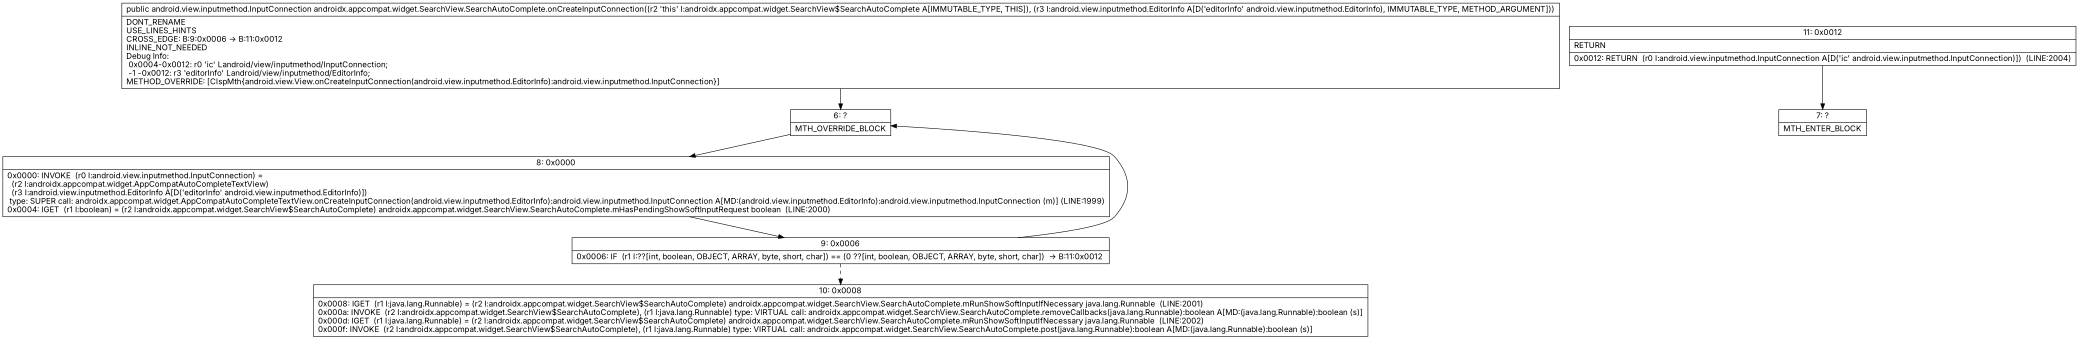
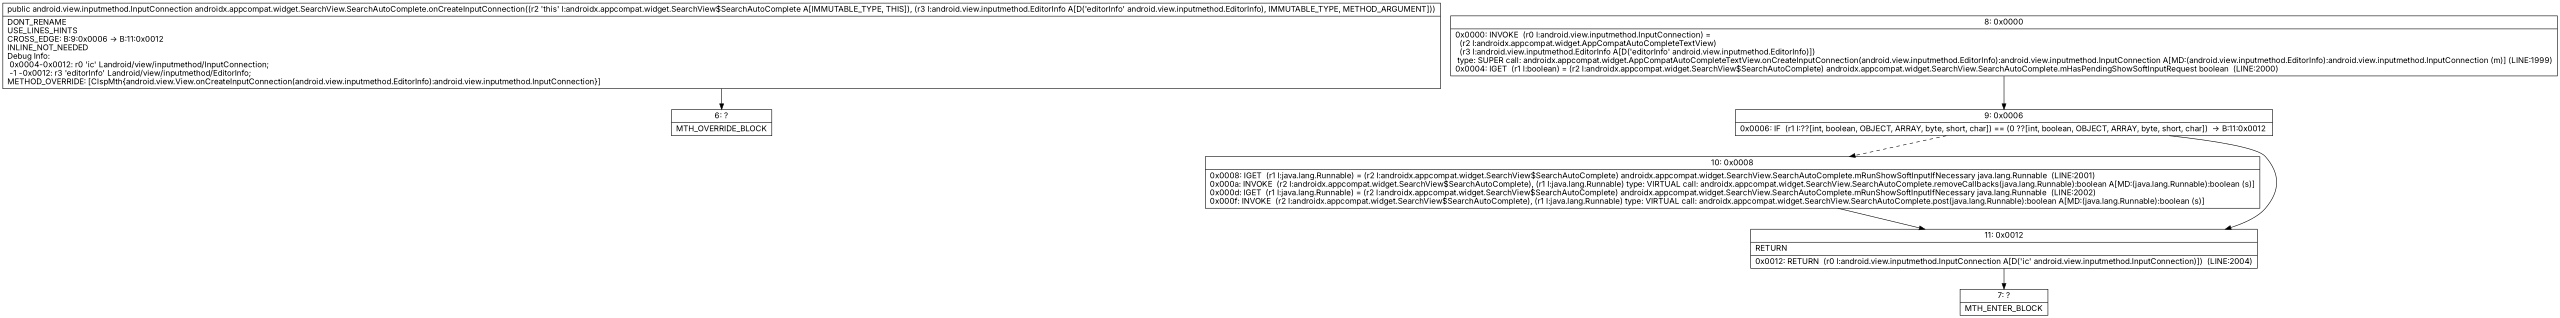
edge "6: ?" -> "8: 0x0000": removed
edge "9: 0x0006" -> "6: ?": now "9: 0x0006" -> "11: 0x0012"
edge "10: 0x0008" -> "11: 0x0012": added
